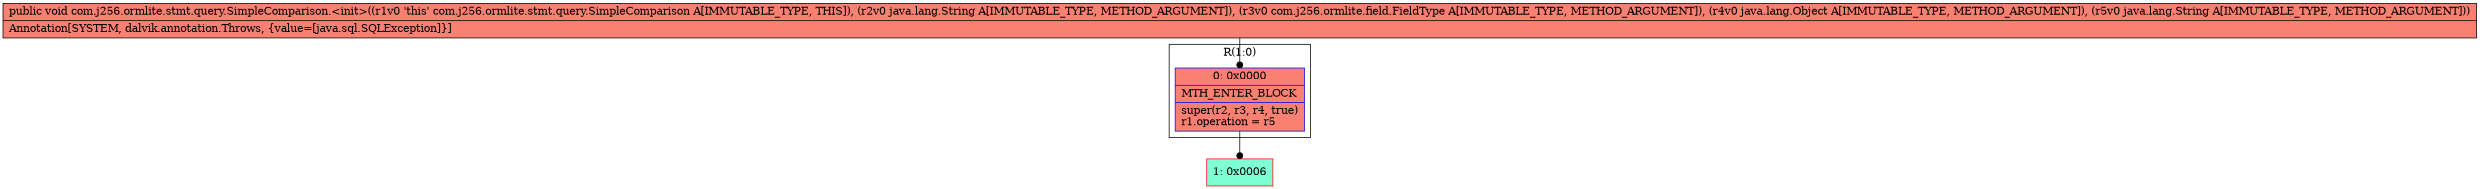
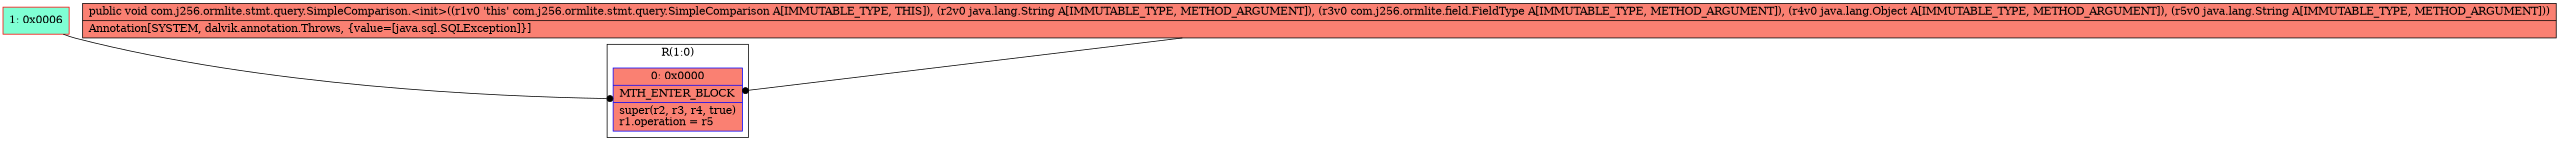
edge "0: 0x0000" -> "1: 0x0006": reversed
